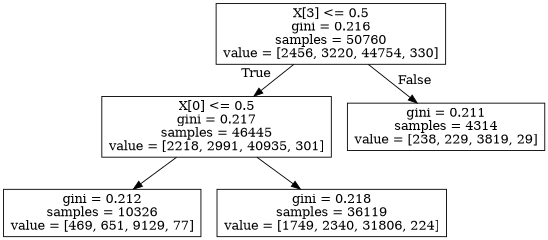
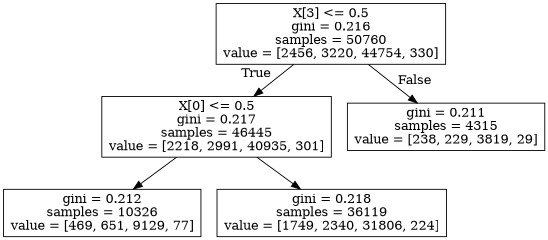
node "gini = 0.211 samples = 4314 value = [238, 229, 3819, 29]": label "gini = 0.211 samples = 4314 value = [238, 229, 3819, 29]" -> "gini = 0.211 samples = 4315 value = [238, 229, 3819, 29]"
